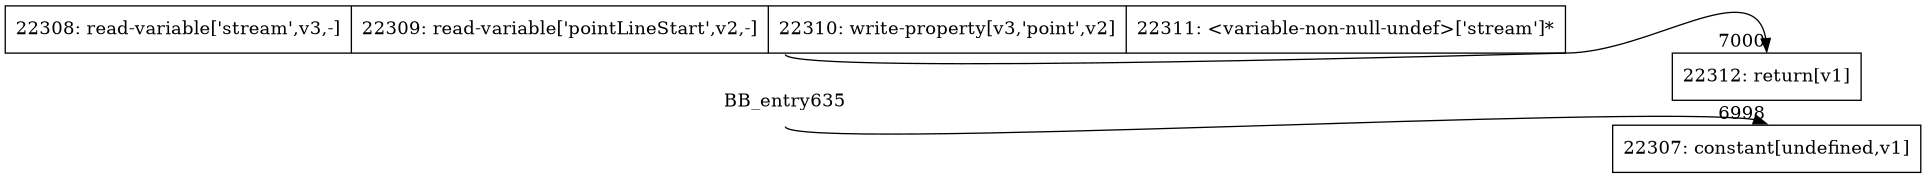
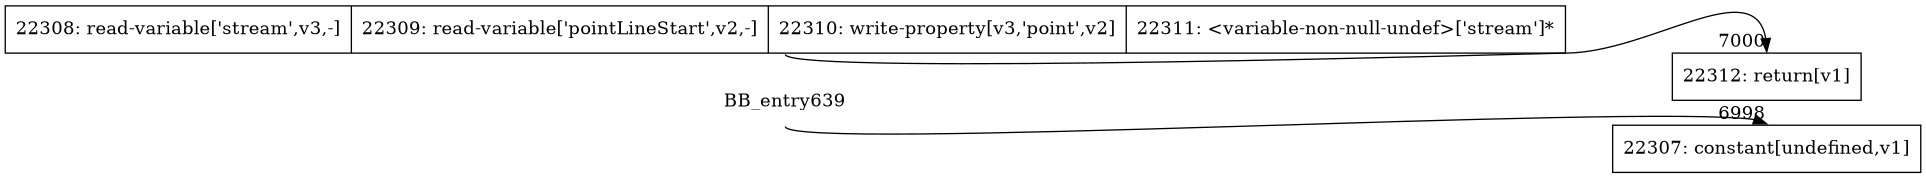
node "BB_entry635": label "BB_entry635" -> "BB_entry639"
